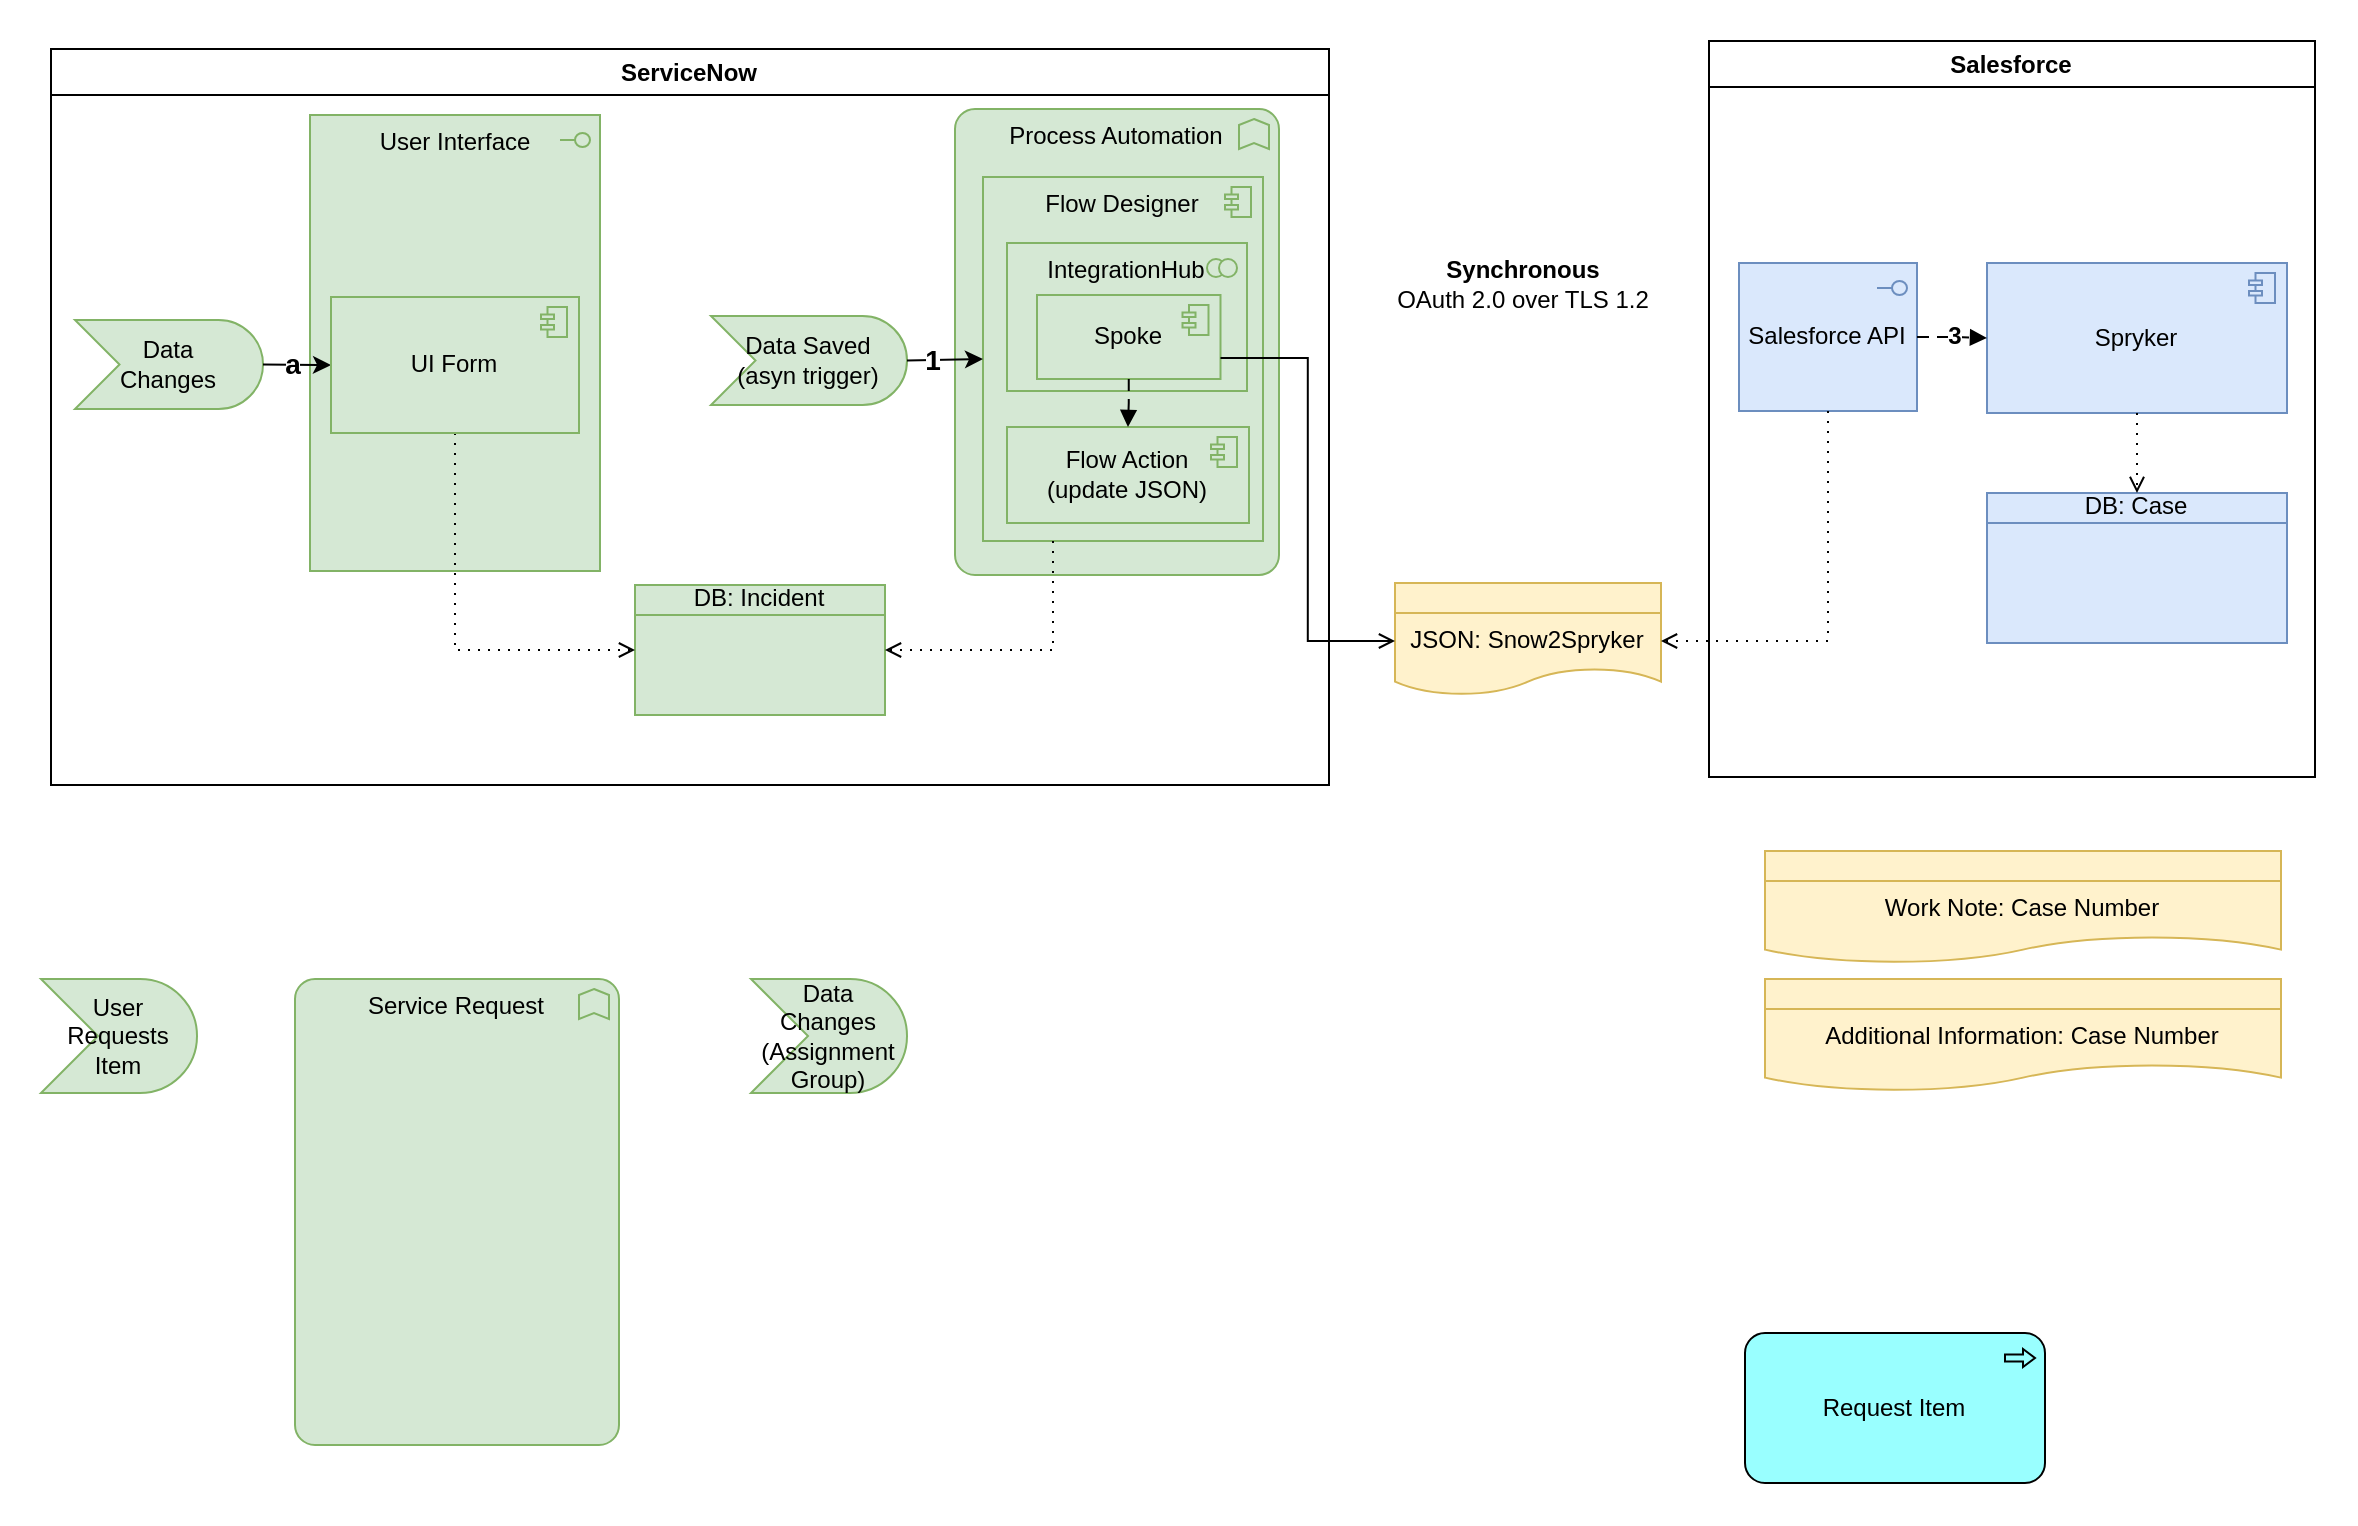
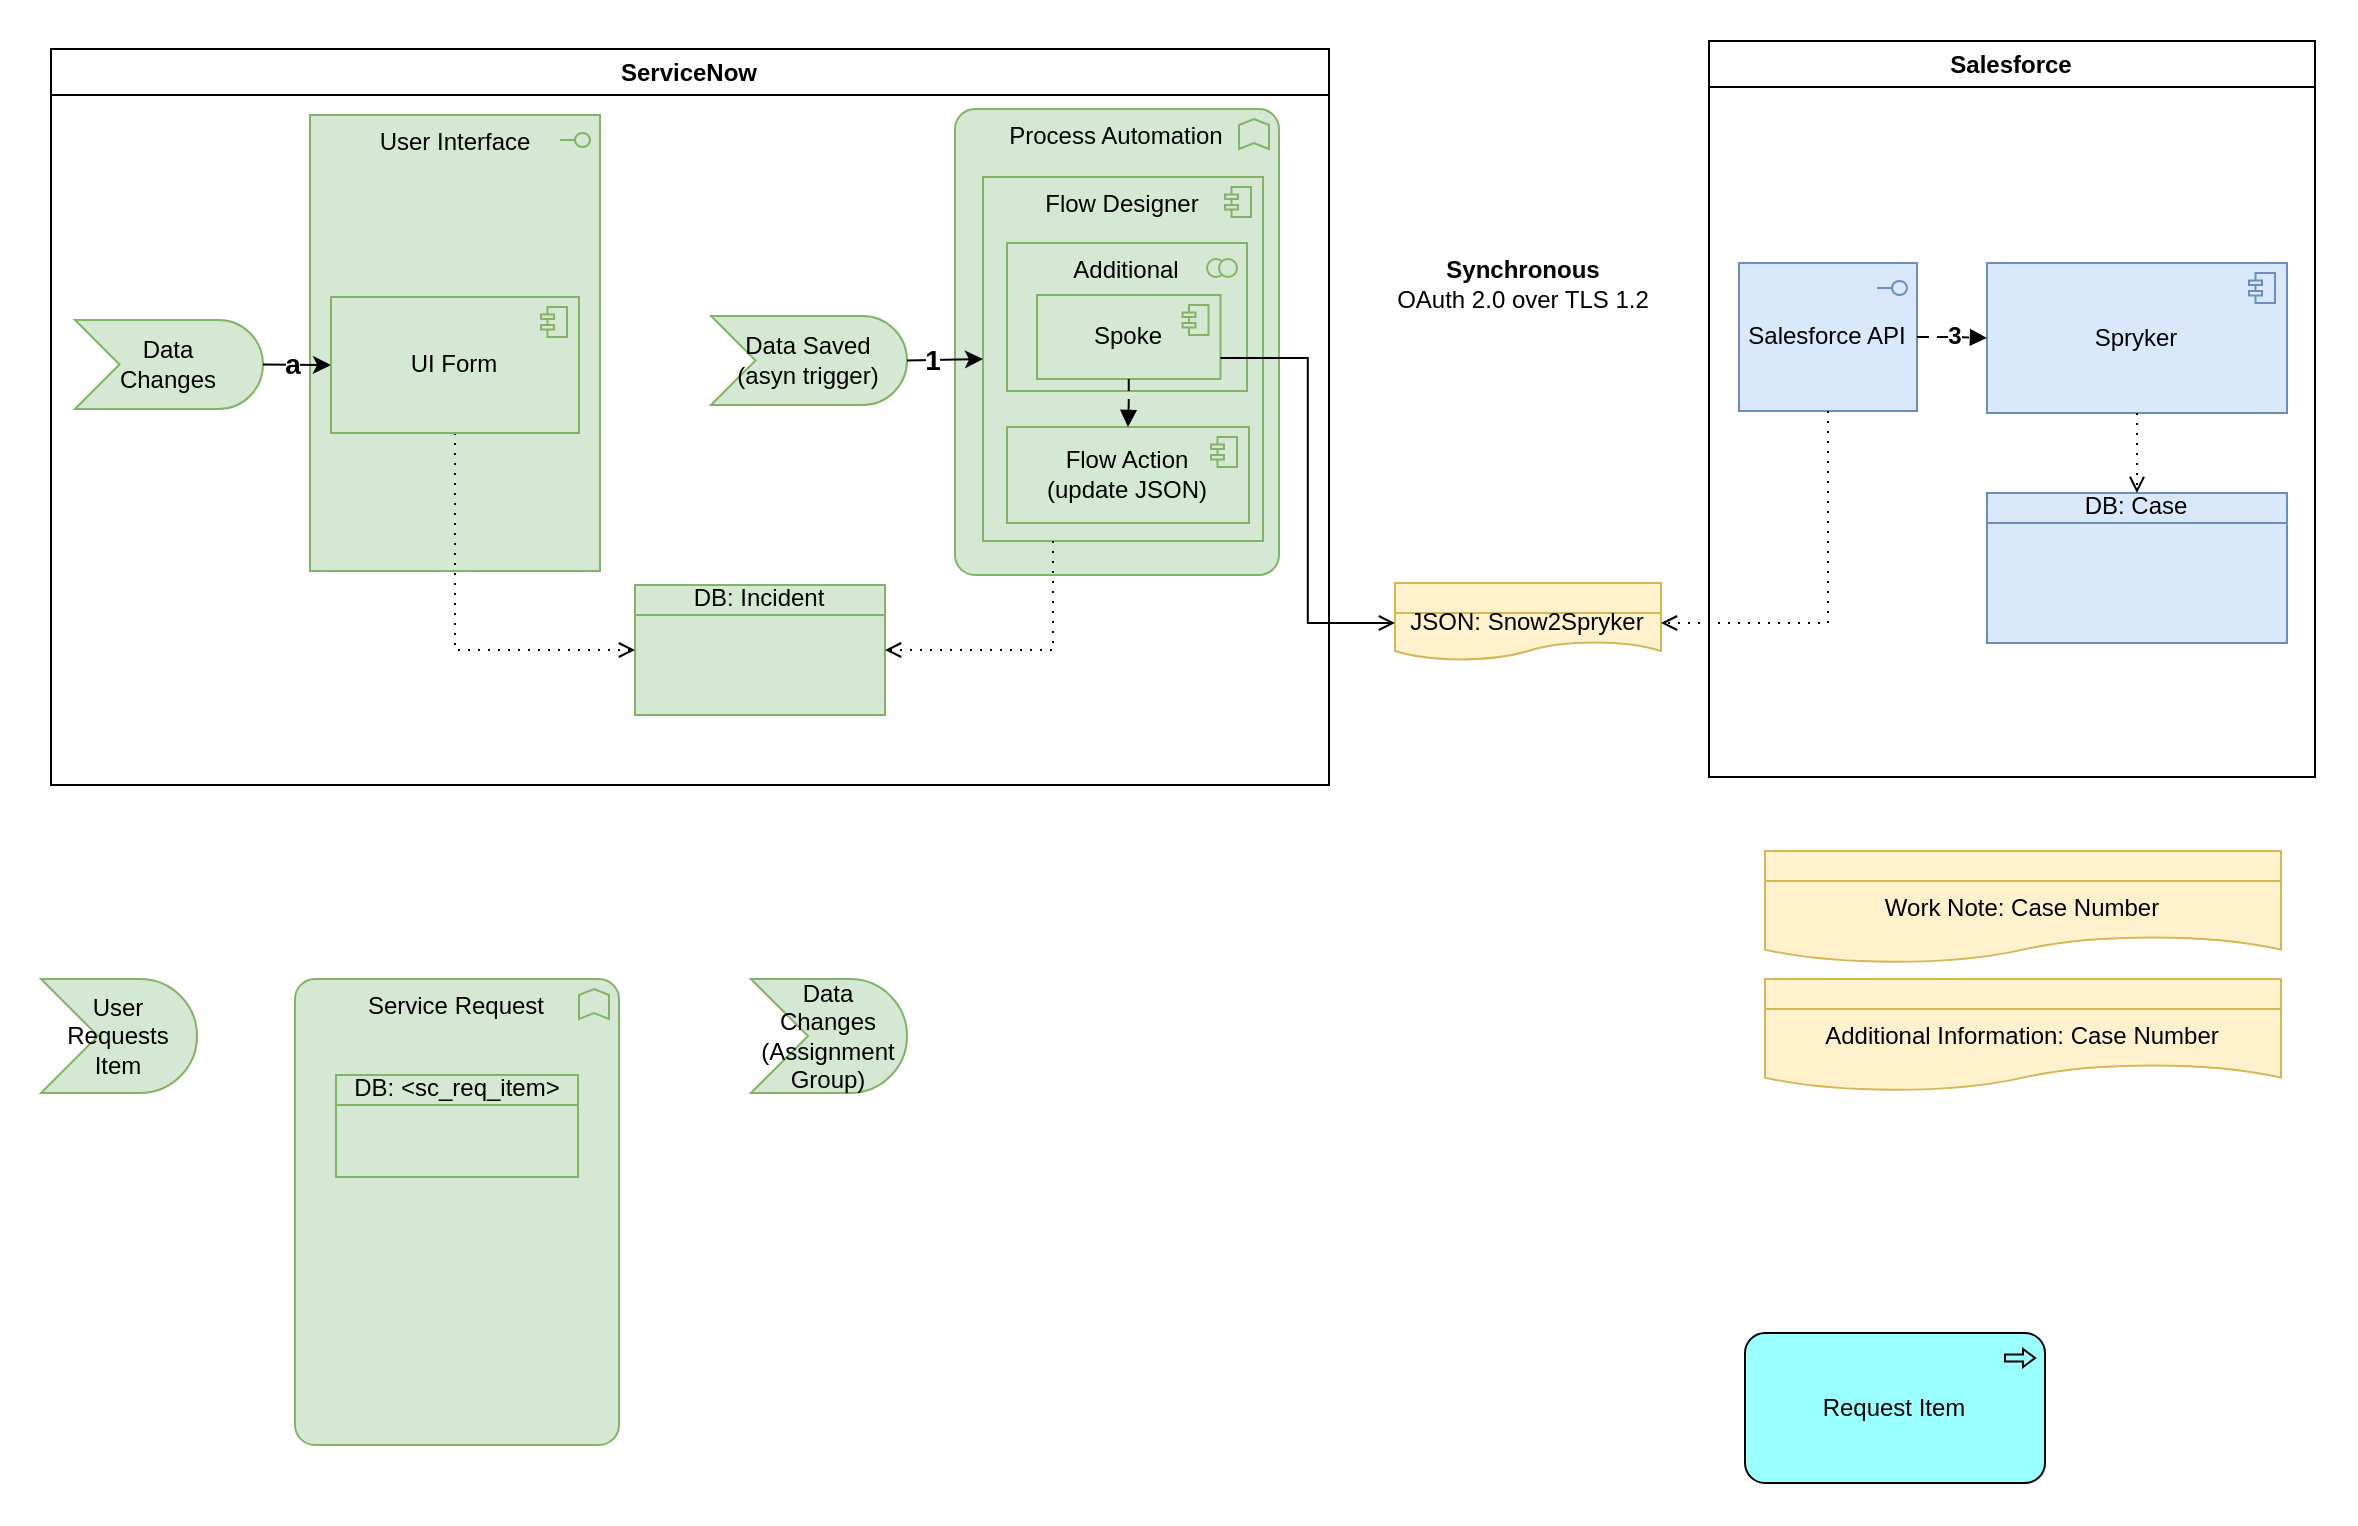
node "IntegrationHub": label "IntegrationHub" -> "Additional"
node "JSON: Snow2Spryker": size 266x116 -> 266x80
node "DB: <sc_req_item>": added
